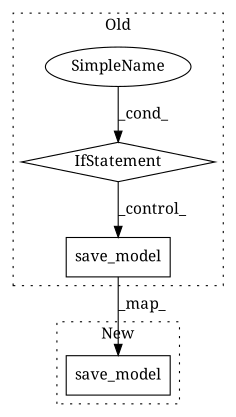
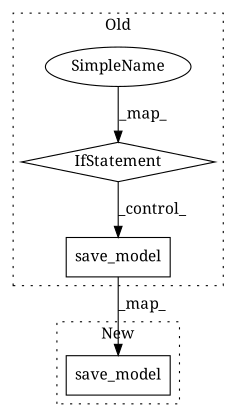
edge "SimpleName" -> "IfStatement": label "_cond_" -> "_map_"
